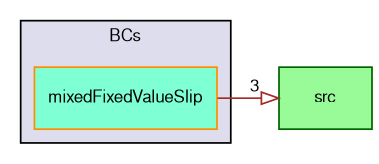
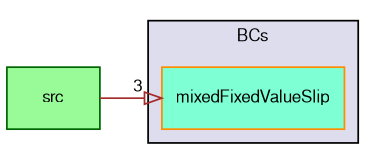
edge "mixedFixedValueSlip" -> "src": reversed
